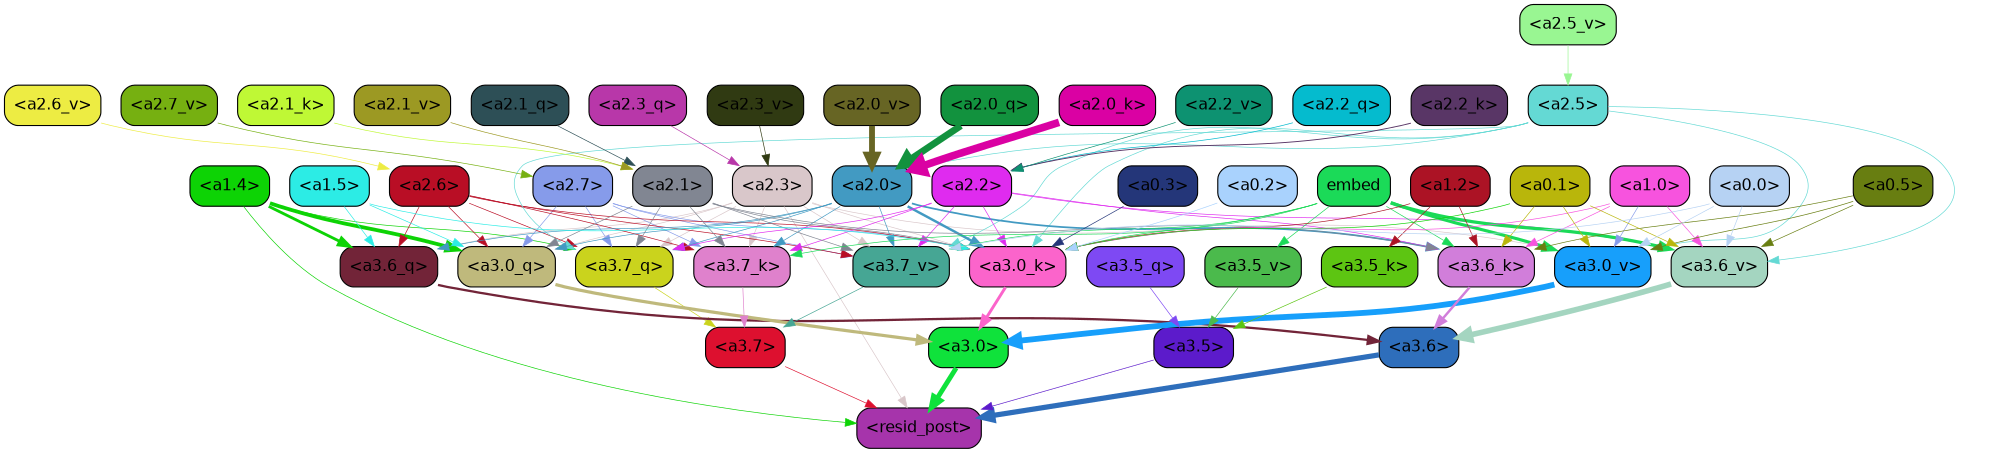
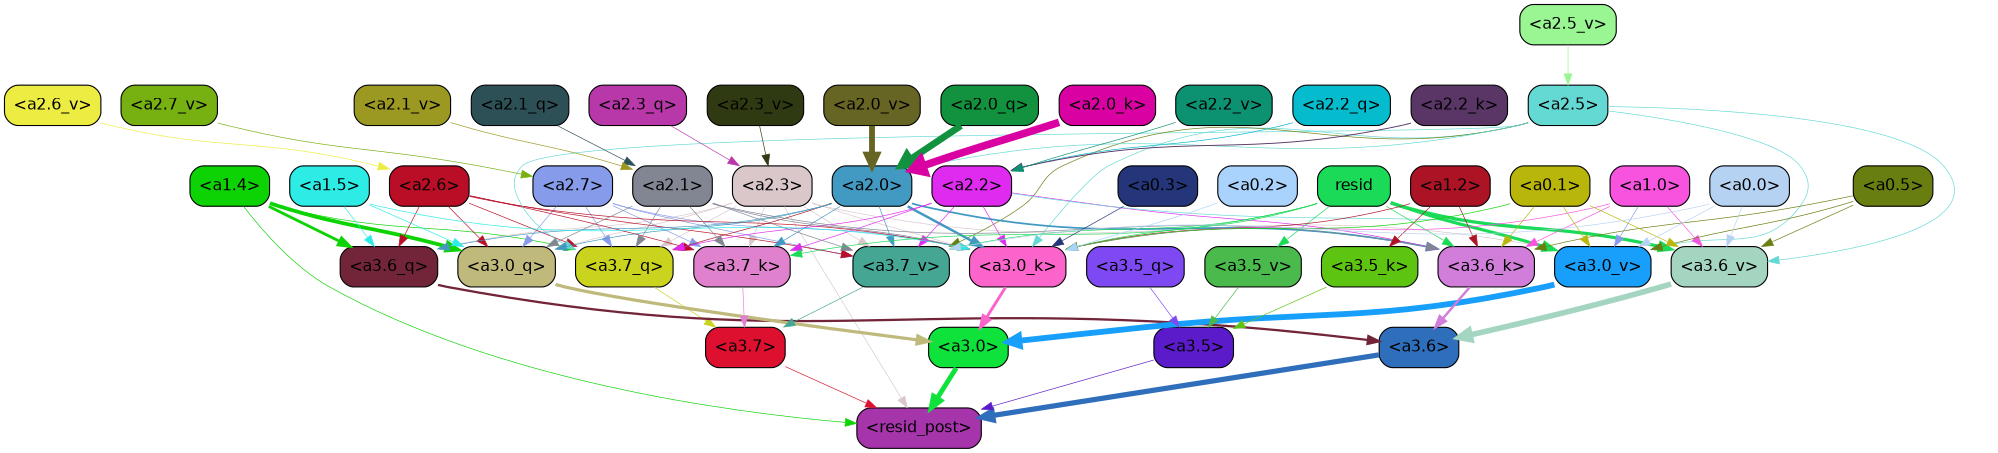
node "<a2.1_k>": removed
edge "<a2.5>" -> "<a3.7_v>": color #64d9d4 -> #687e11
node "embed": label "embed" -> "resid"
edge "<a2.2>" -> "<a3.6_v>": color #df2bef -> #64d9d4
edge "<a2.0>" -> "<a3.7_q>": color #429ac2 -> #ac1325
